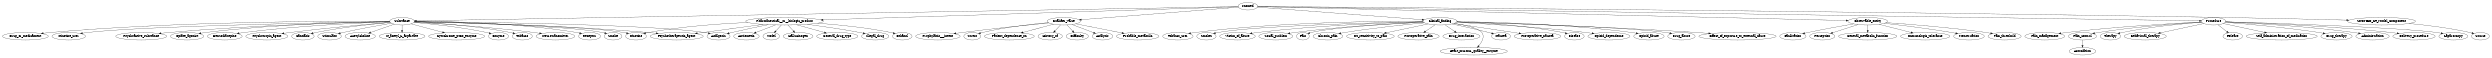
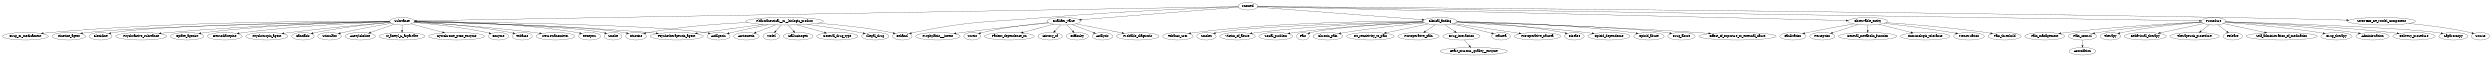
edge "snomed" -> "Pharmaceutical__or__biologic_product": now "snomed" -> "Ethanol"
edge "Clinical_finding" -> "Heart_murmur_quality__enzyme": now "Drug_interaction" -> "Heart_murmur_quality__enzyme"
node "Nicotine_user": label "Nicotine_user" -> "Nicotine_agent"
node "Clonidine": added
node "Probable_metabolic": label "Probable_metabolic" -> "Probable_diagnosis"
node "Therapeutic_procedure": added
